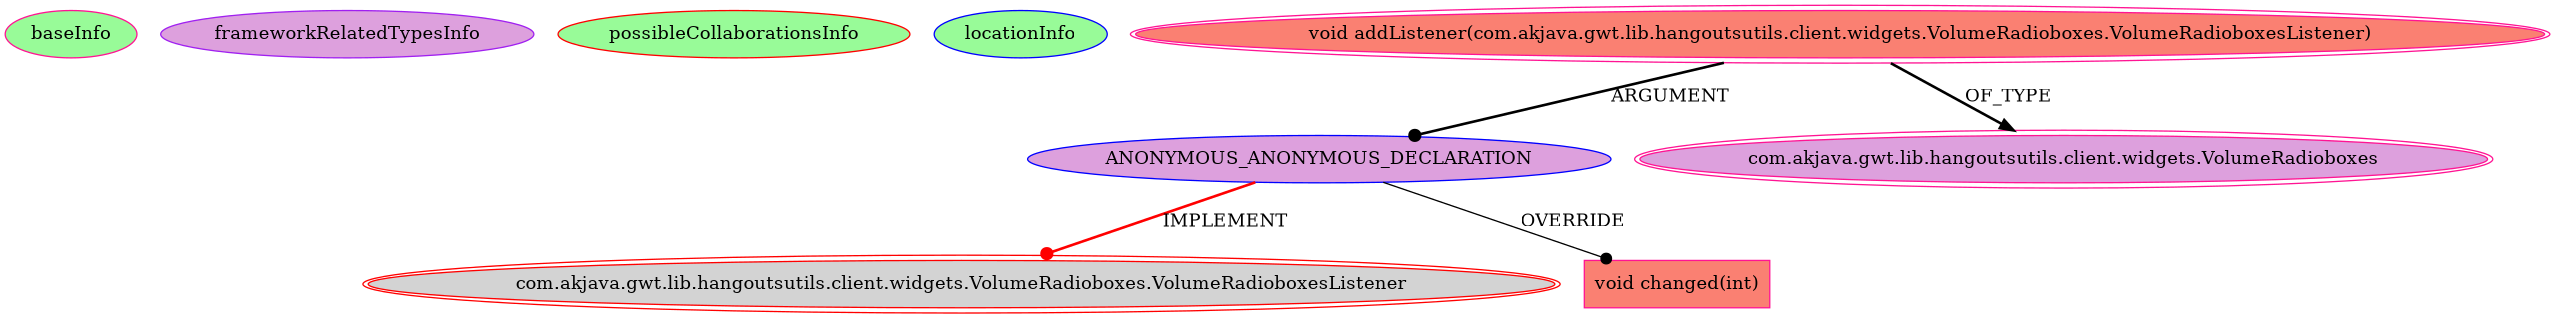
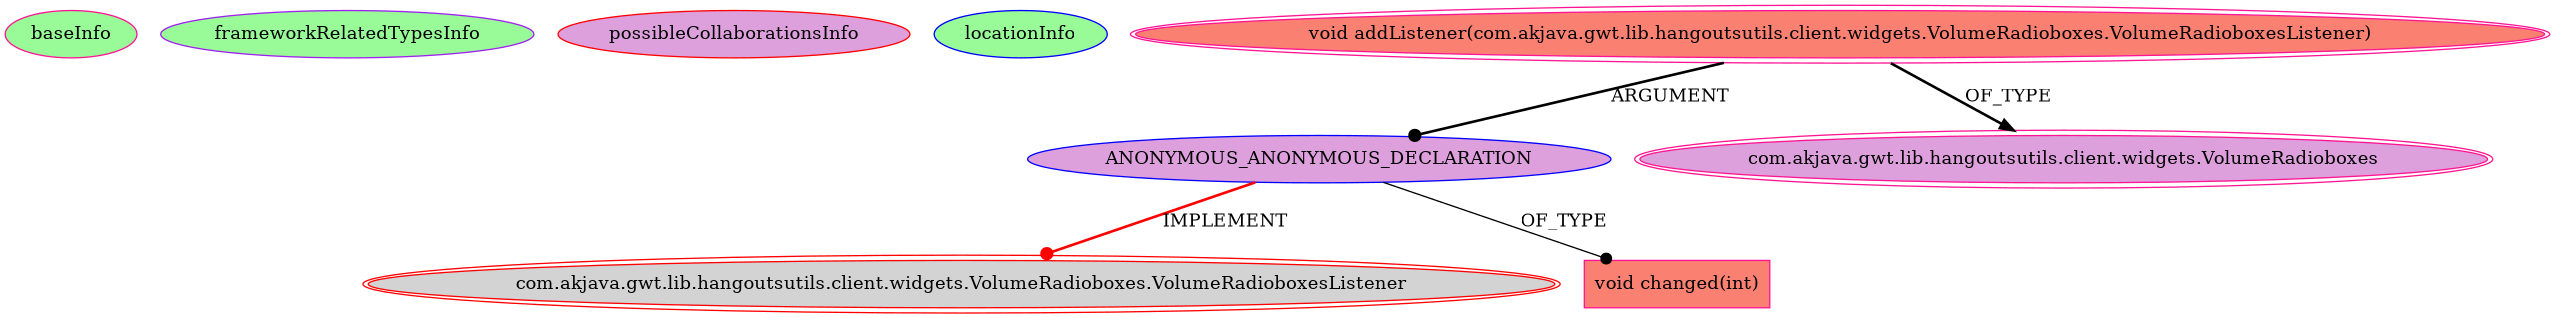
node "frameworkRelatedTypesInfo": fillcolor plum -> palegreen
node "possibleCollaborationsInfo": fillcolor palegreen -> plum
edge "ANONYMOUS_ANONYMOUS_DECLARATION" -> "void changed(int)": label "OVERRIDE" -> "OF_TYPE"
